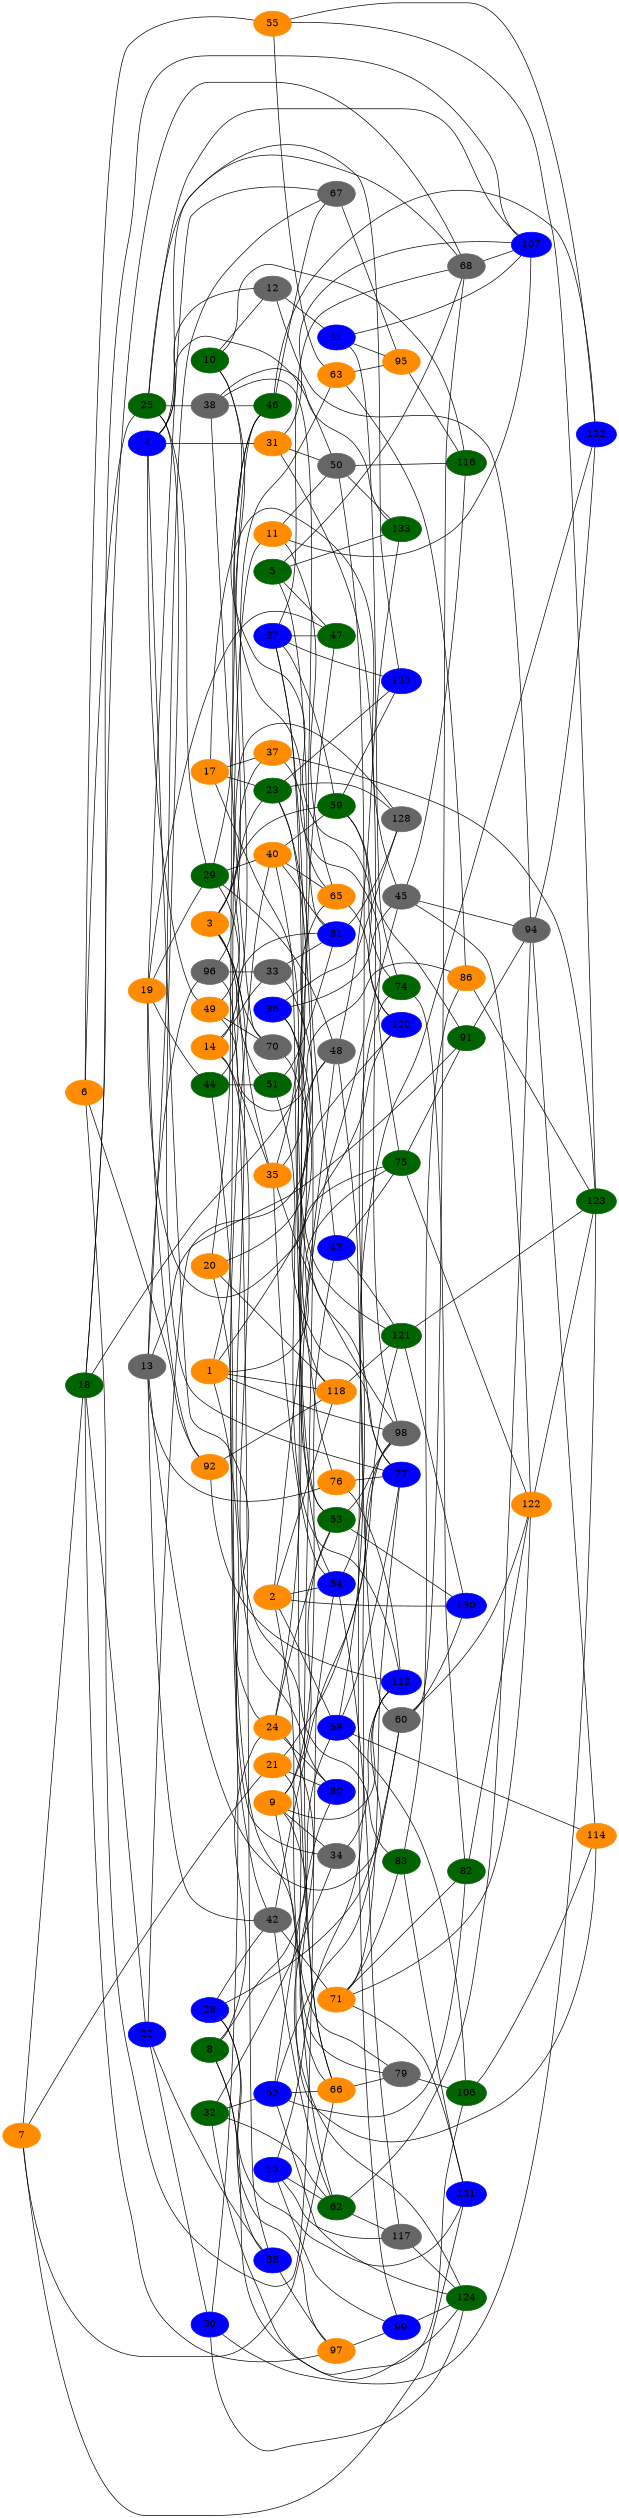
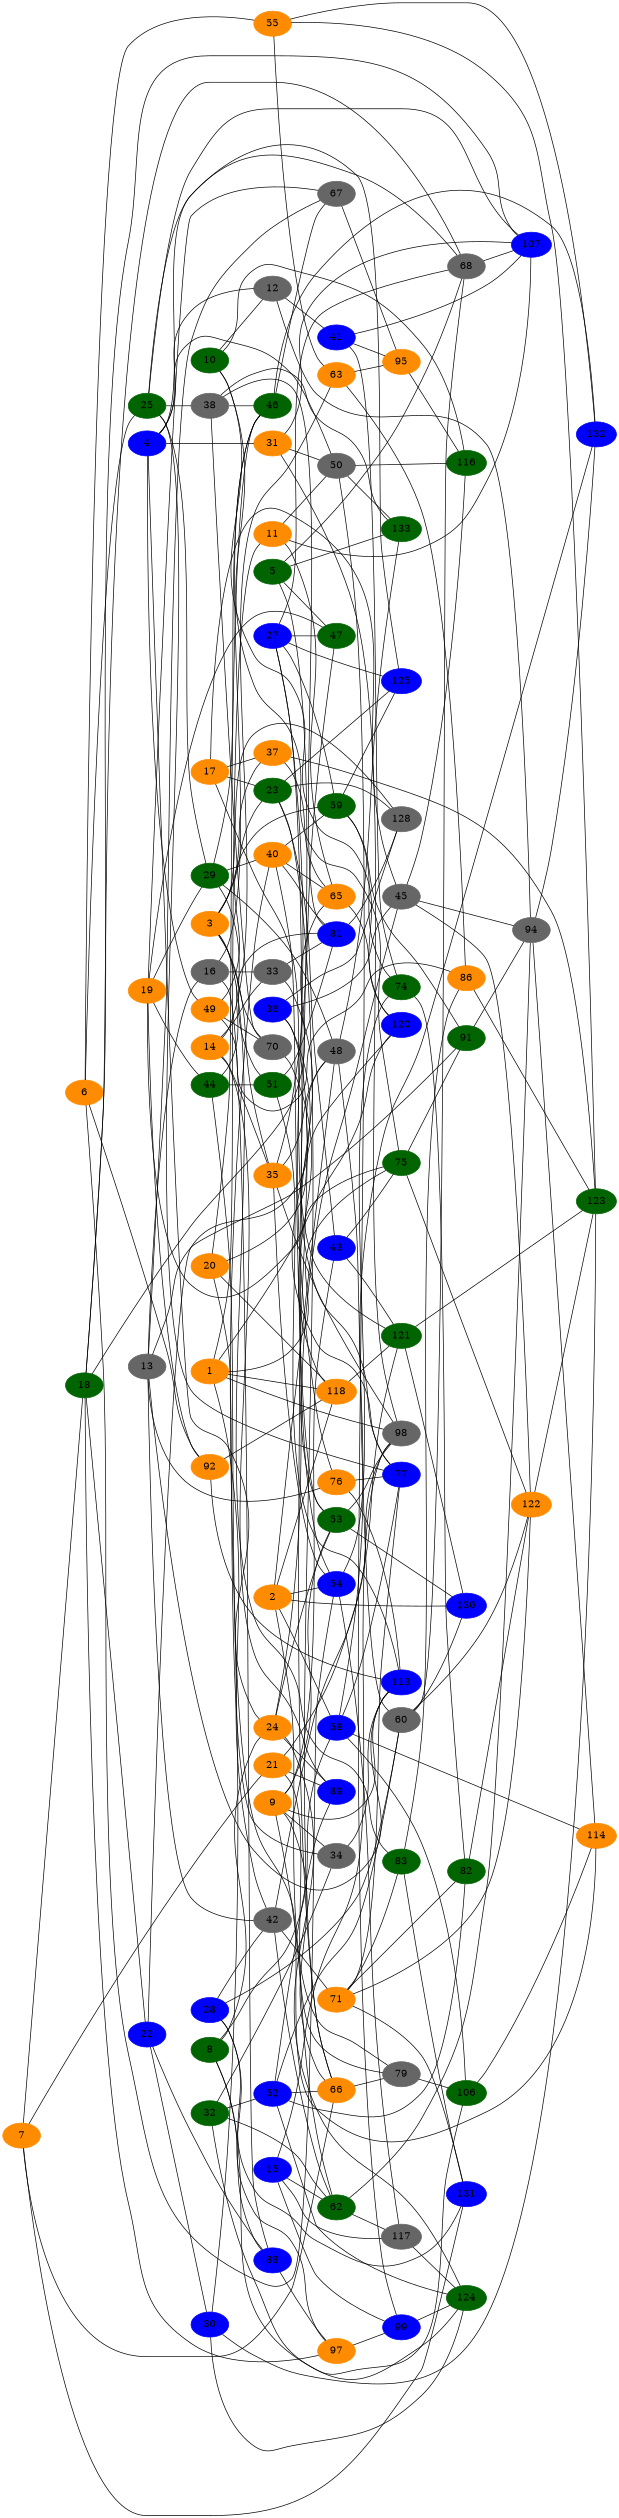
node "96": label "96" -> "16"
